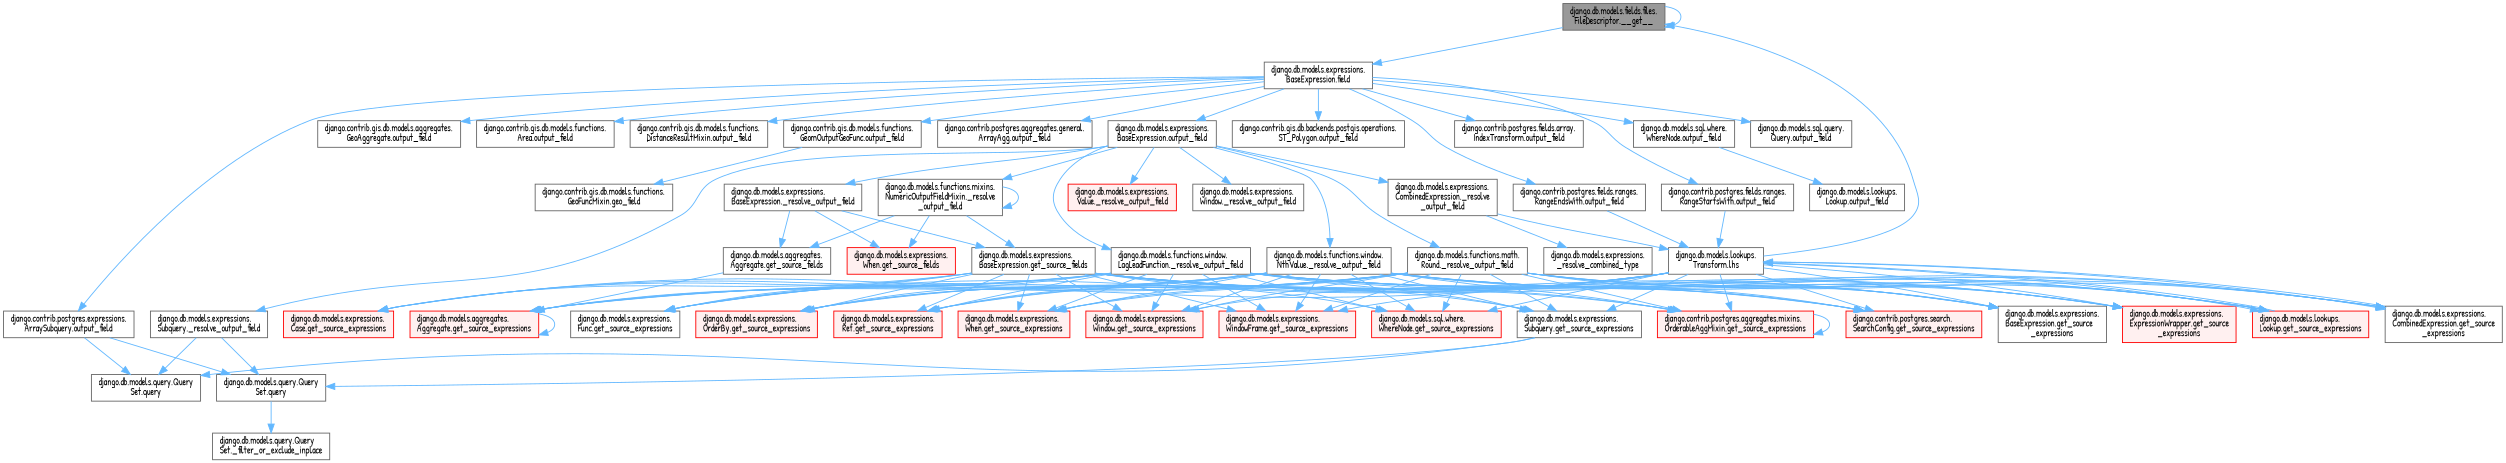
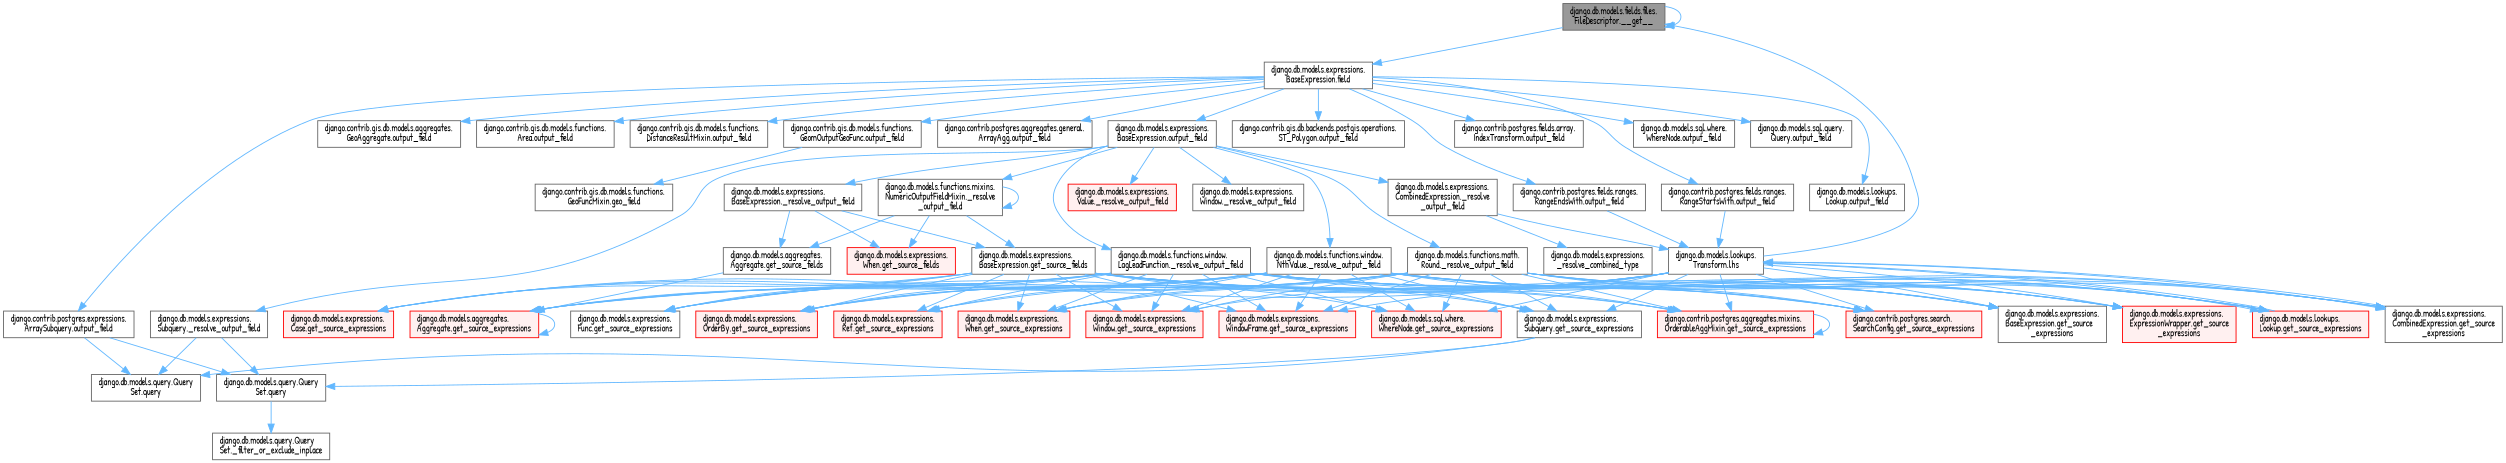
edge "django.db.models.sql.where. WhereNode.output_field" -> "django.db.models.lookups. Lookup.output_field": now "django.db.models.expressions. BaseExpression.field" -> "django.db.models.lookups. Lookup.output_field"
edge "django.db.models.functions.math. Round._resolve_output_field" -> "django.db.models.expressions. Ref.get_source_expressions": removed
